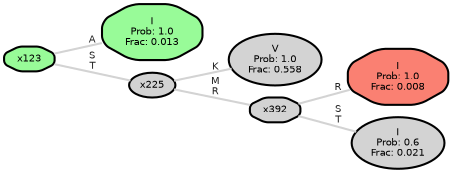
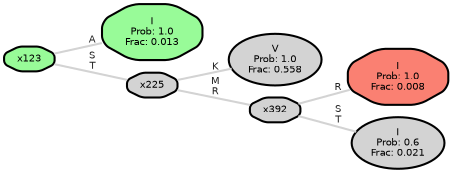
node "x225": shape ellipse -> octagon
